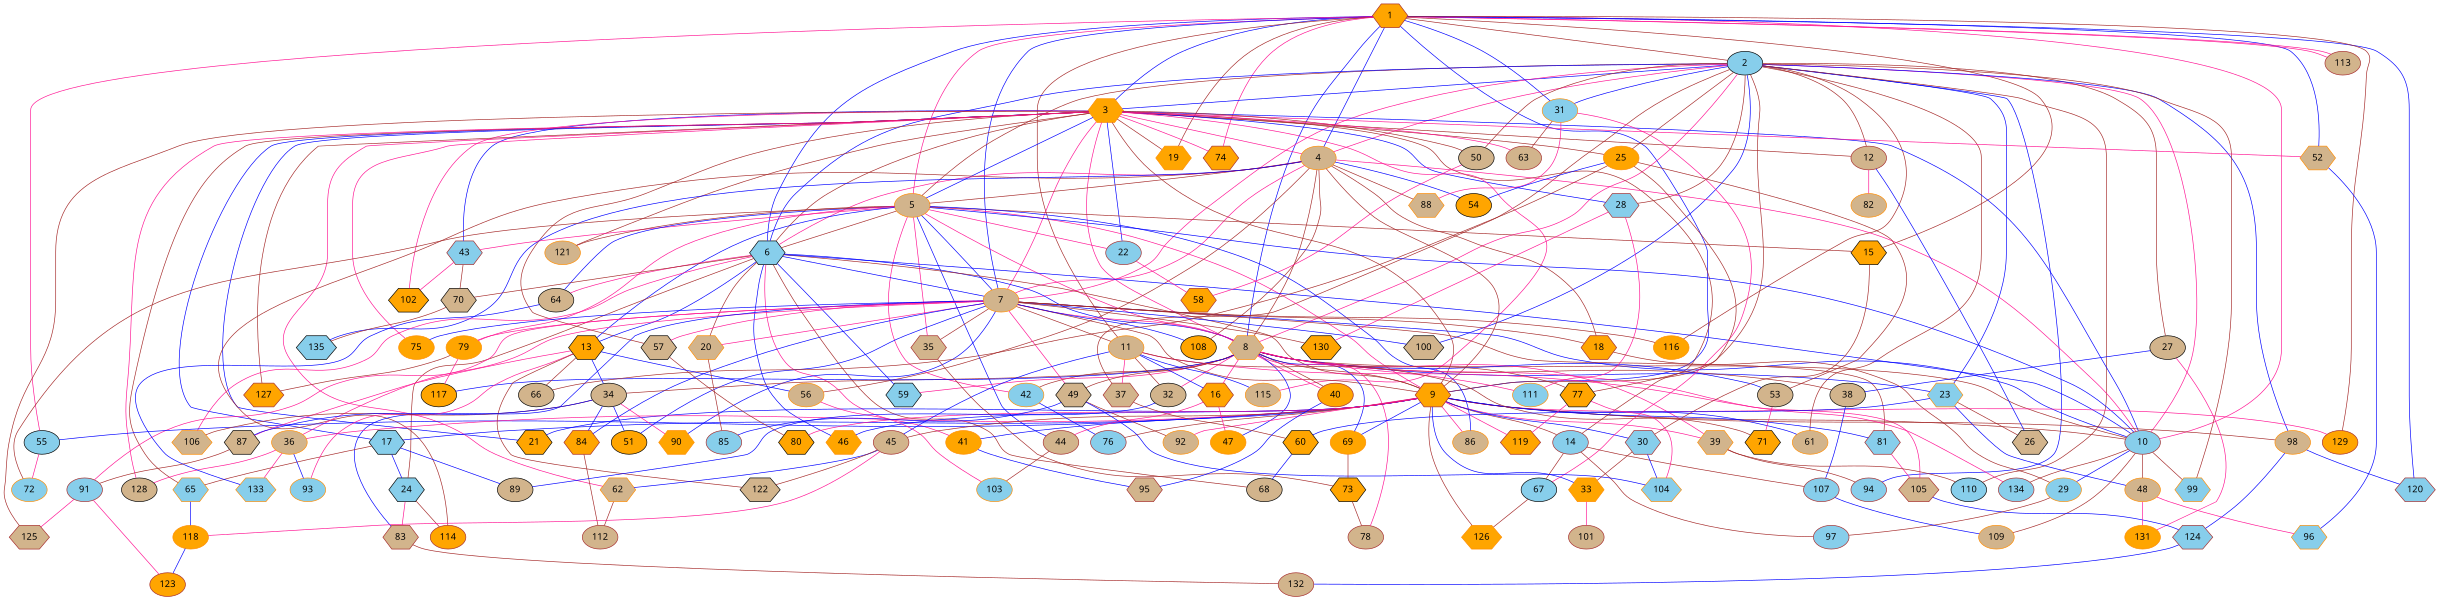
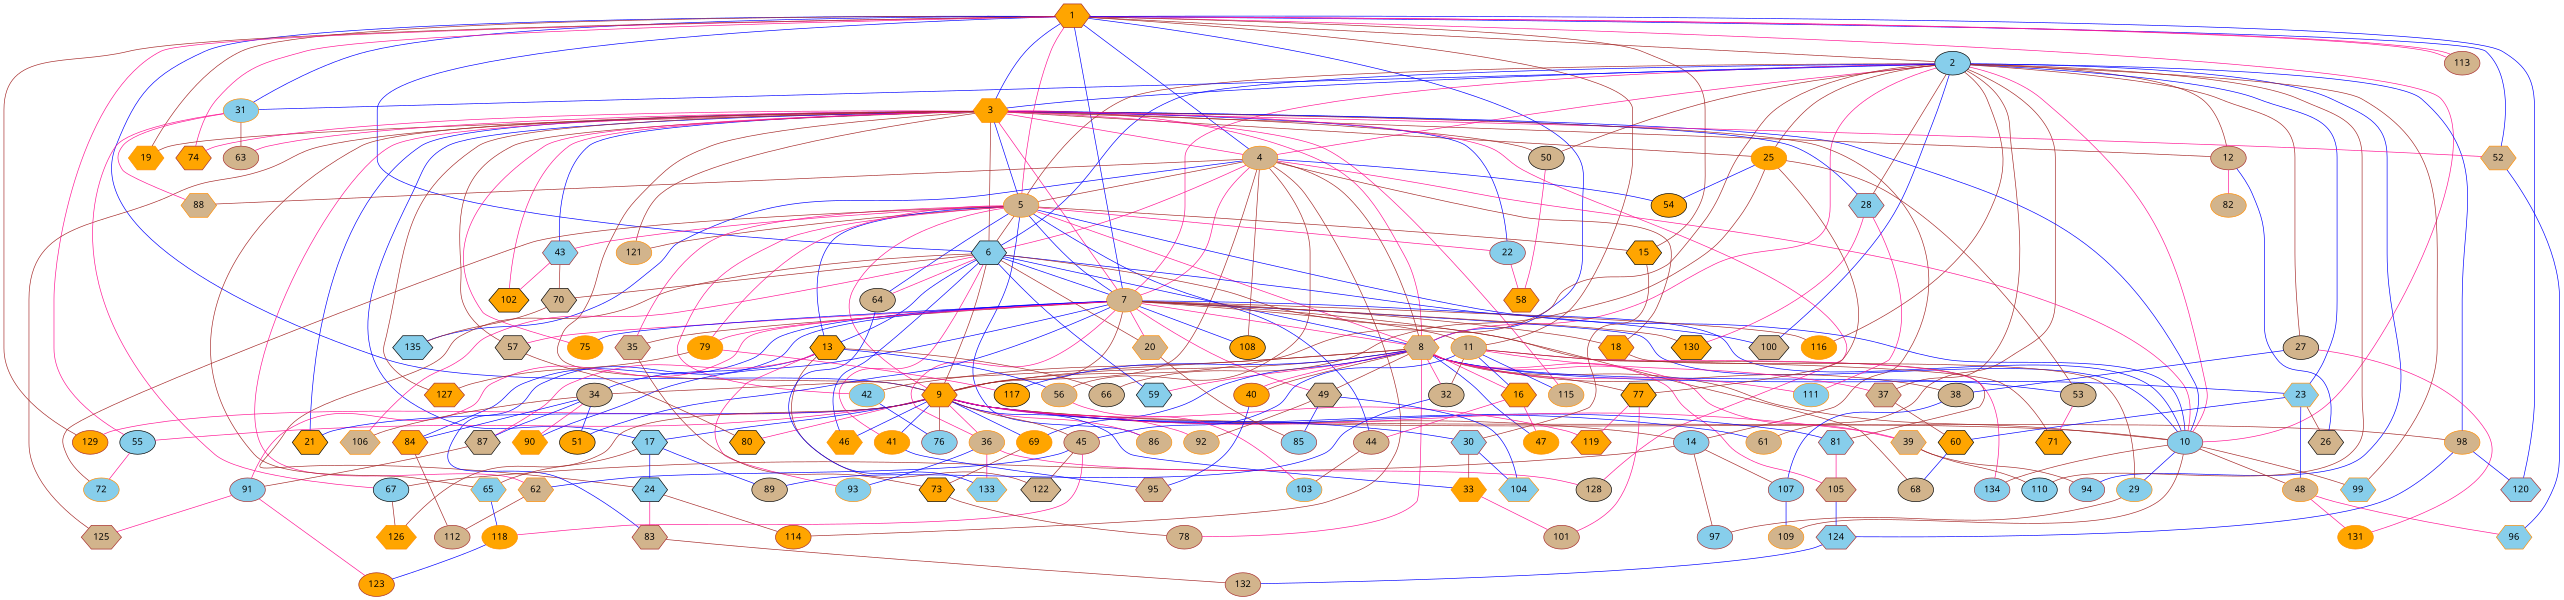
edge "77" -- "104": now "77" -- "101"
edge "9" -- "55": color blue -> deeppink
